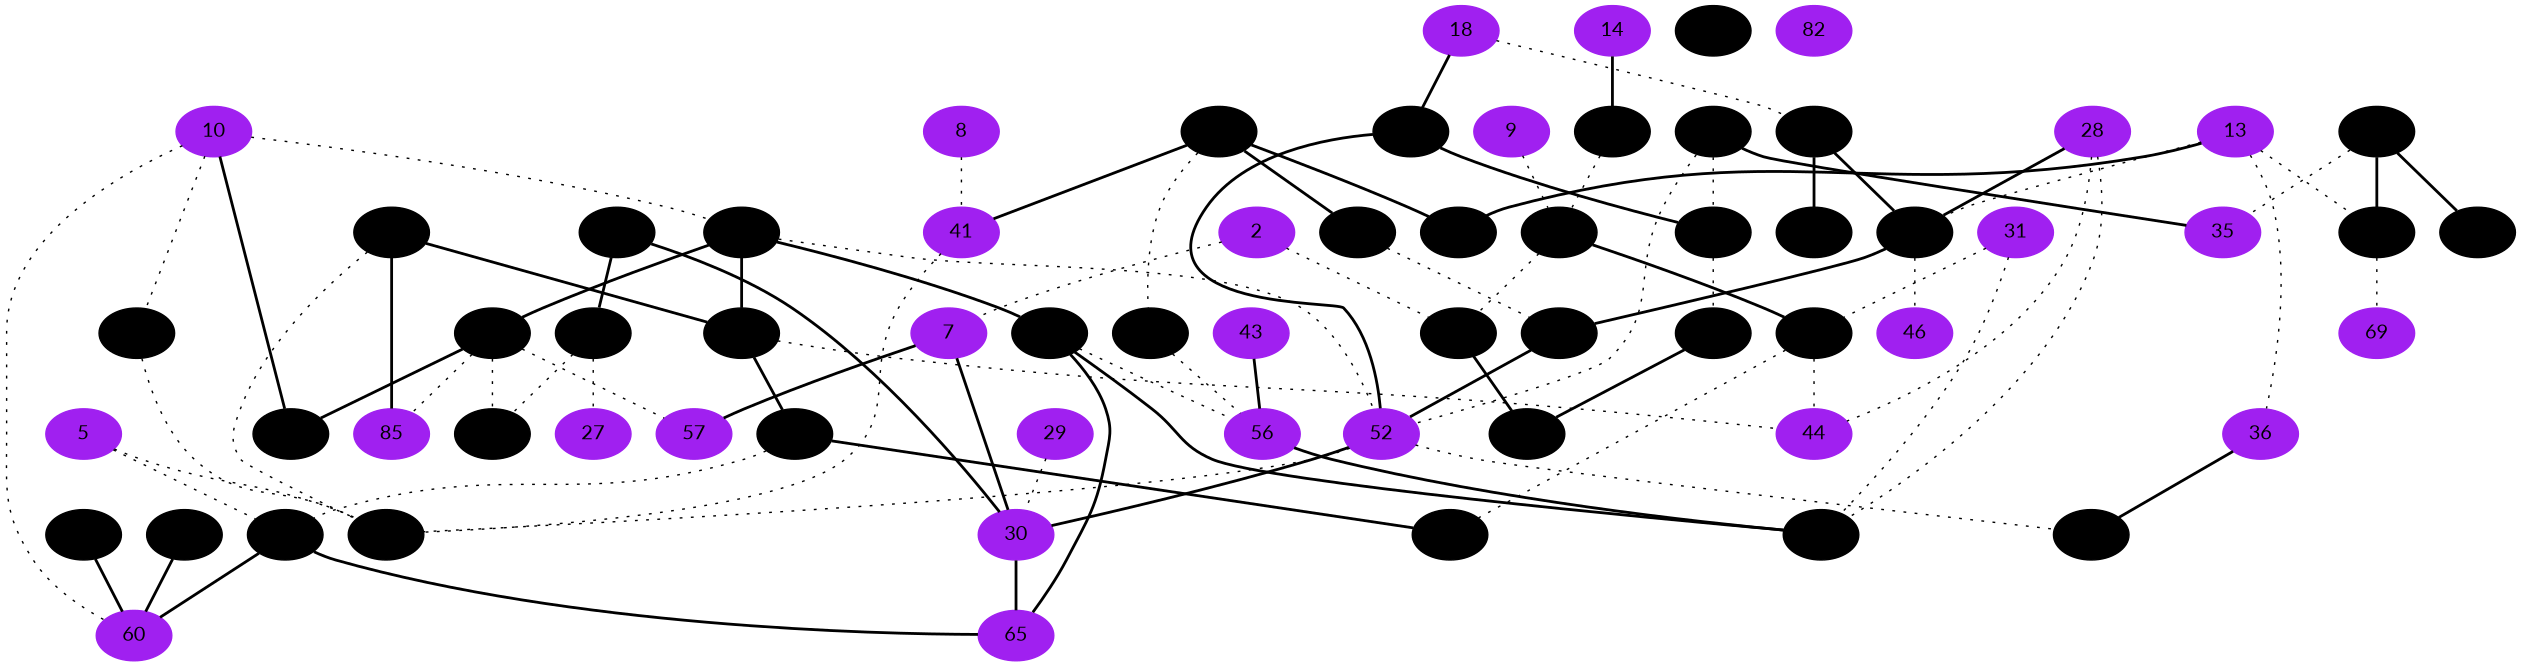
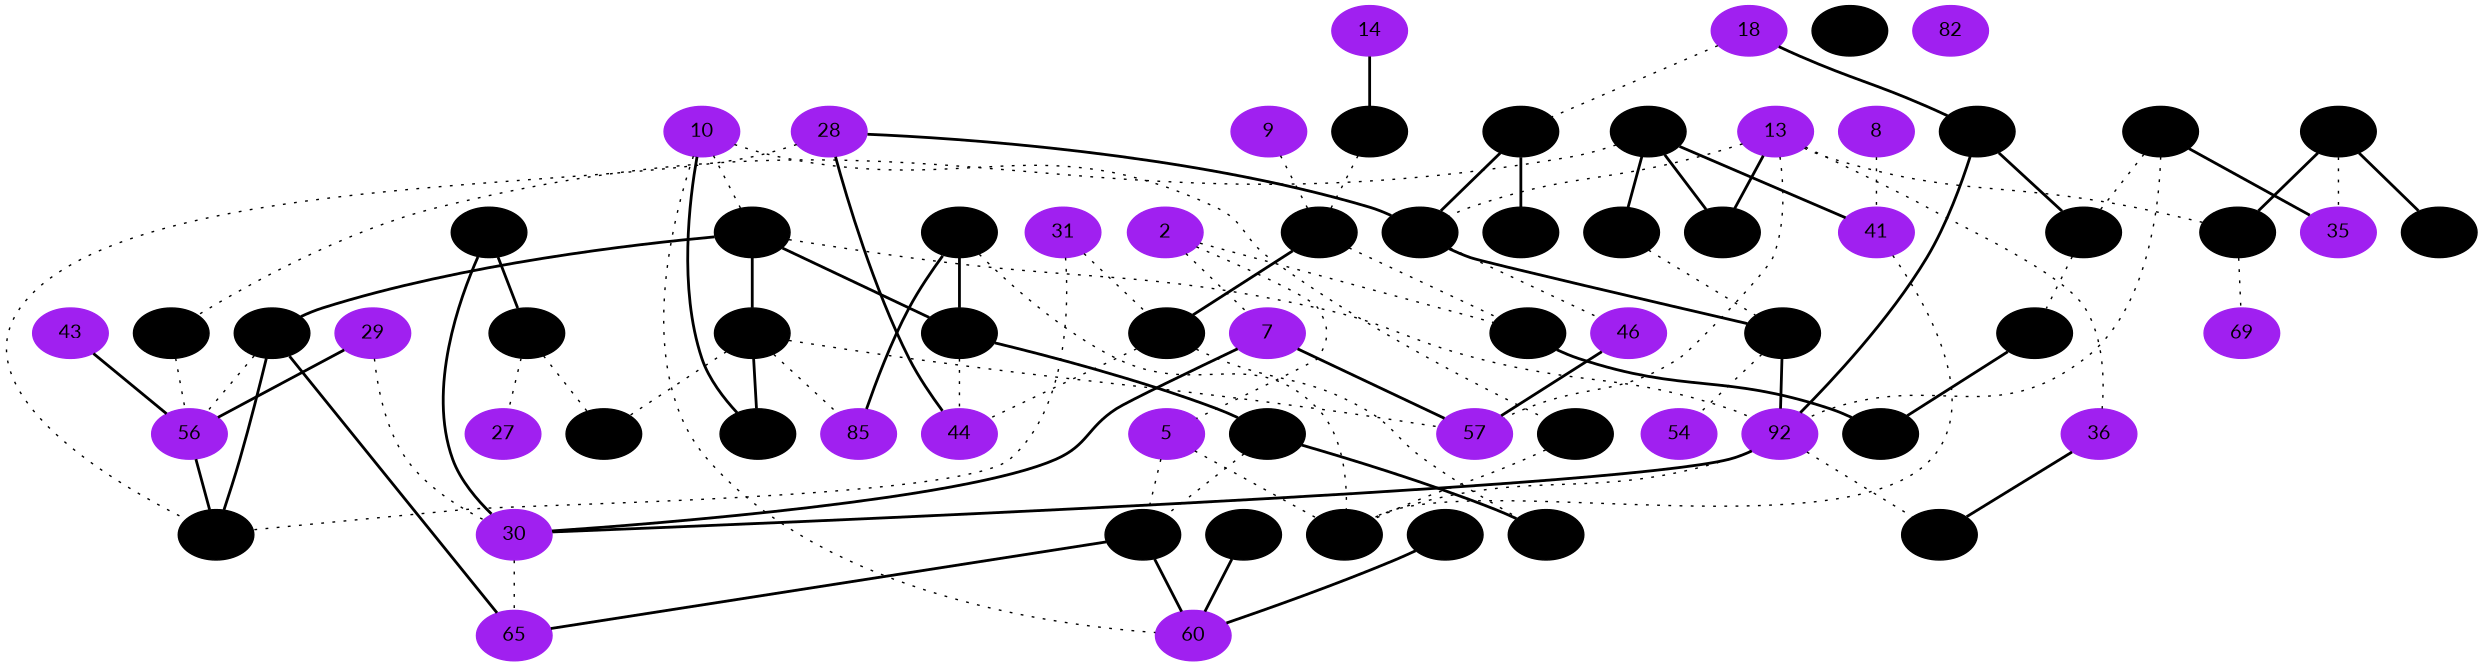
edge "28" -- "44": style dotted -> bold
edge "2" -- "5": added
edge "13" -- "57": added
edge "29" -- "56": added
edge "46" -- "57": added
node "52": label "52" -> "92"
node "54": added
edge "30" -- "65": style bold -> dotted
